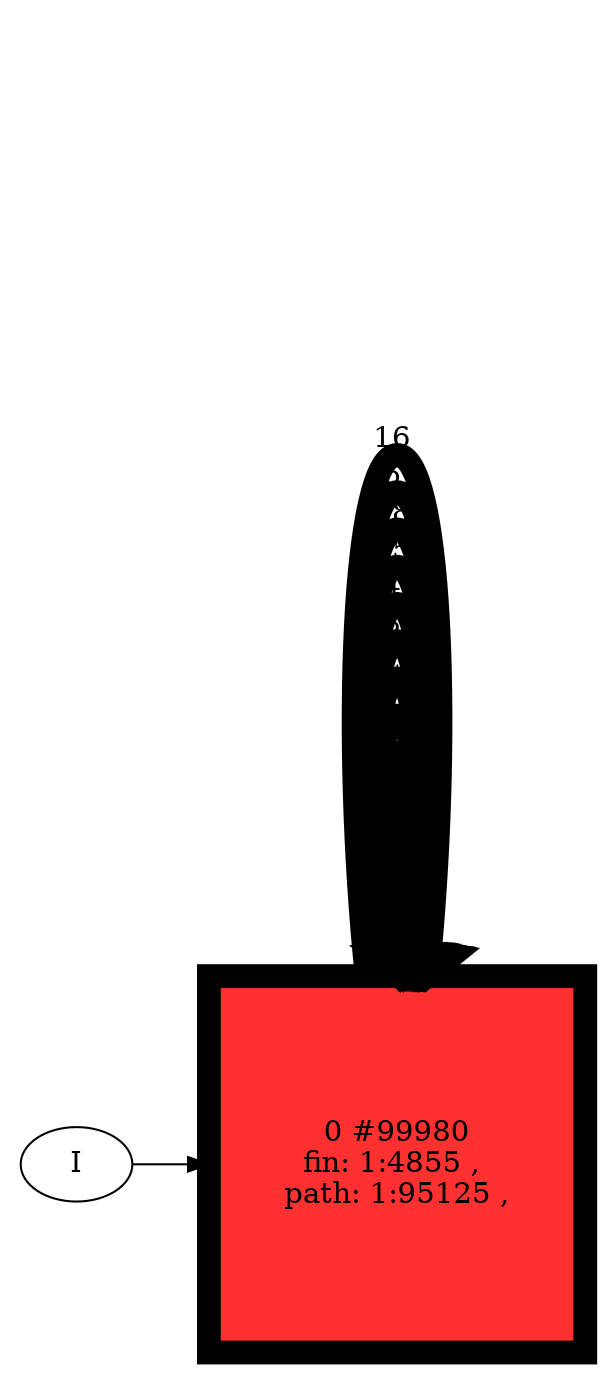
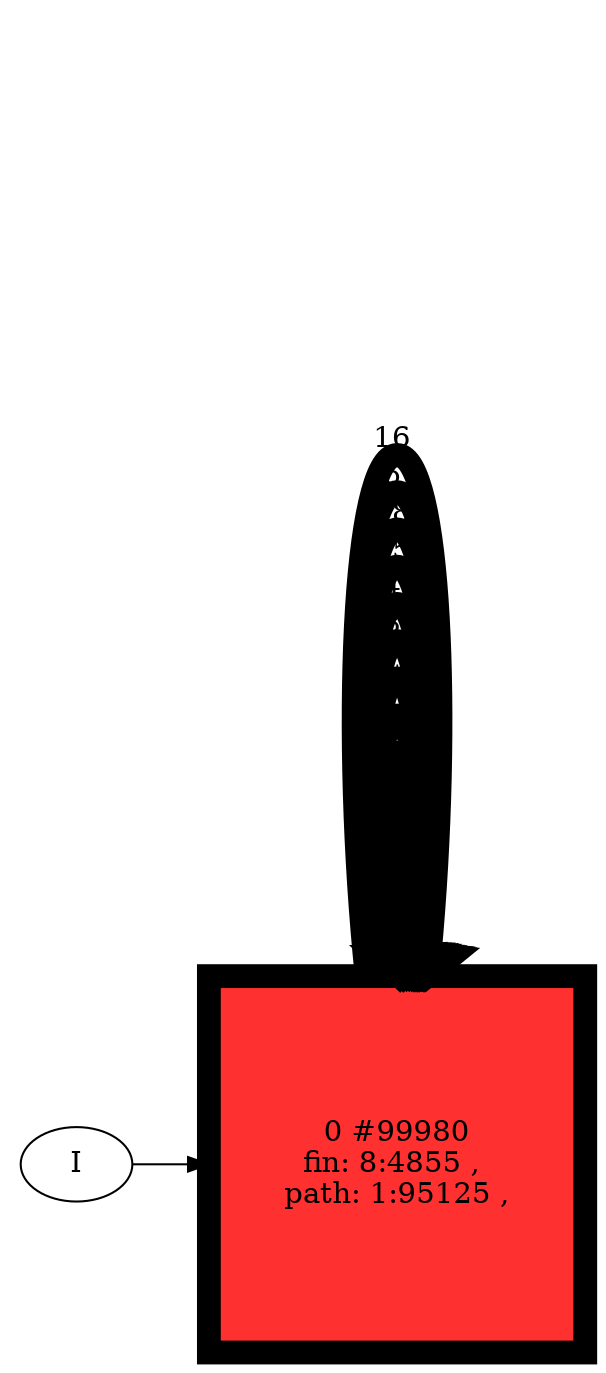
node "0 #99980 fin: 1:4855 , path: 1:95125 ,": label "0 #99980 fin: 1:4855 , path: 1:95125 ," -> "0 #99980 fin: 8:4855 , path: 1:95125 ,"
